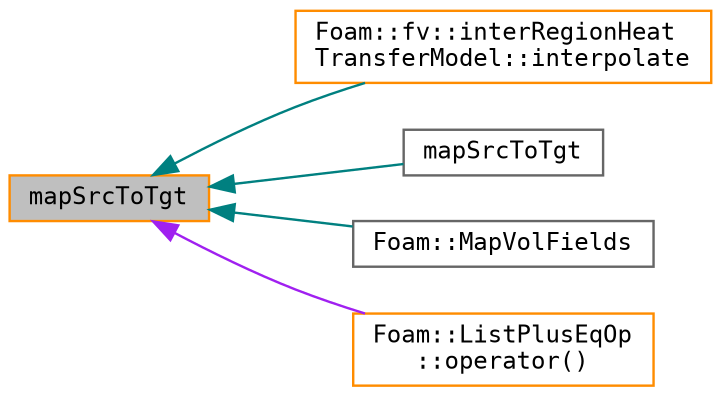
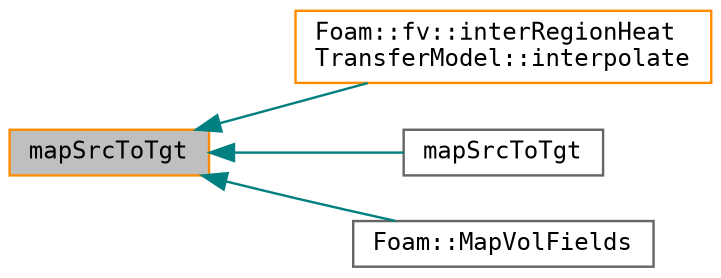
node "Foam::ListPlusEqOp ::operator()": removed
